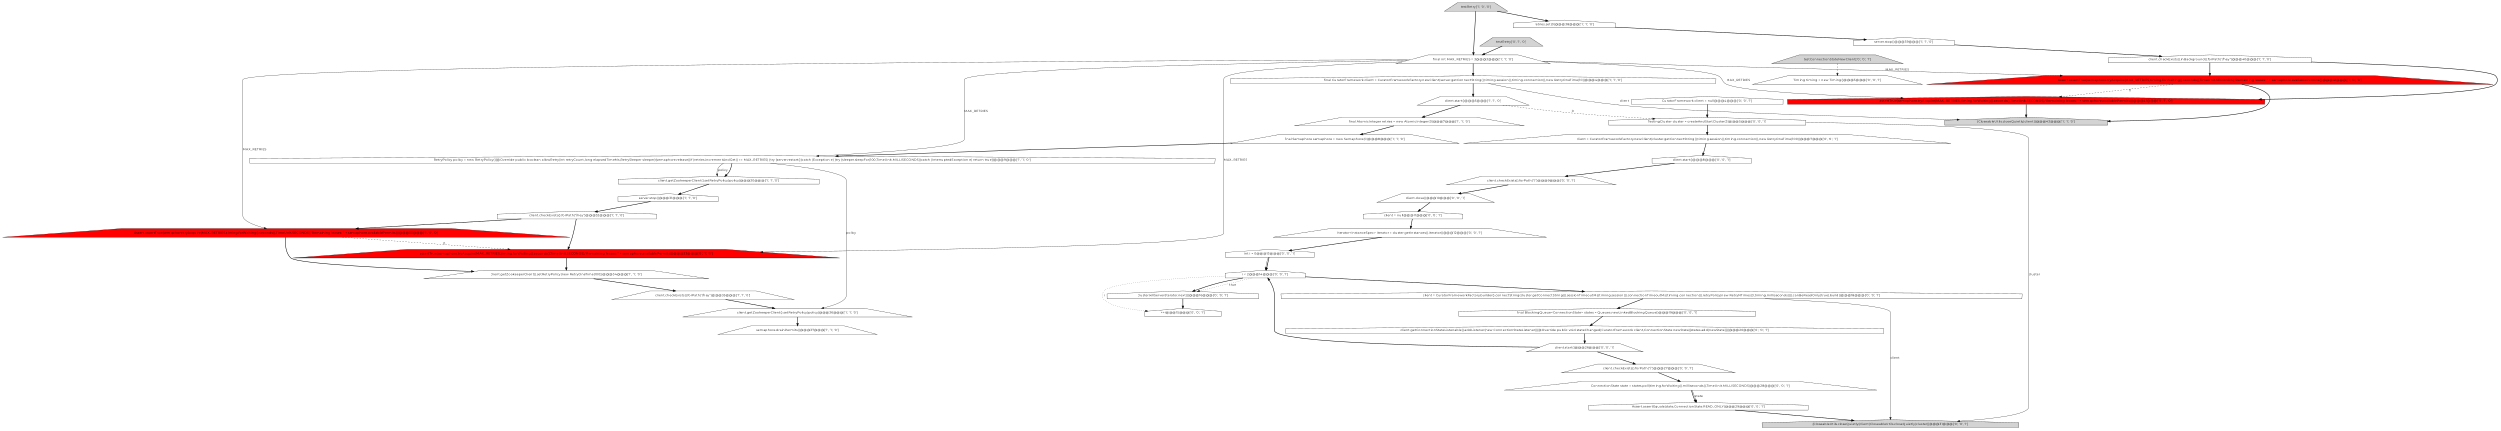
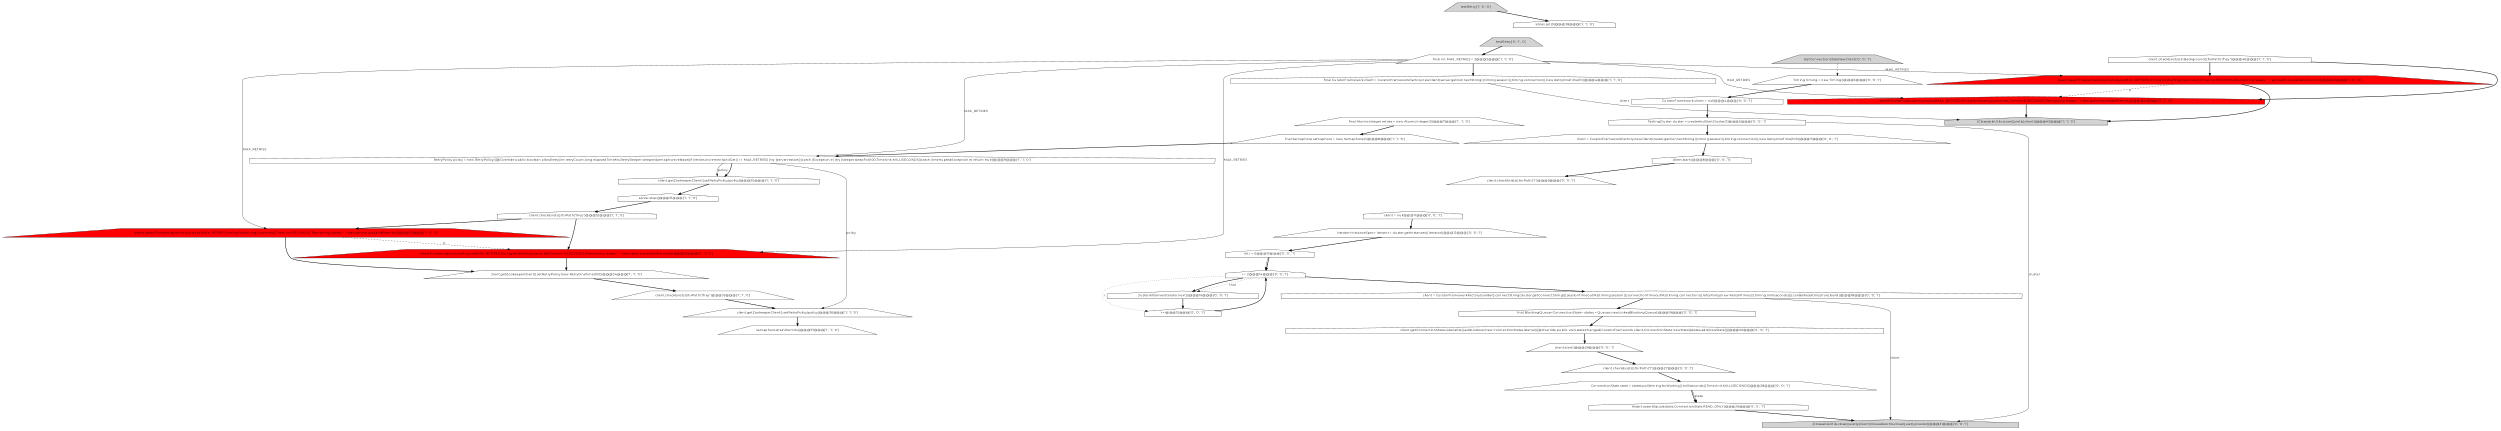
edge "testRetry['1', '0', '0']" -> "final int MAX_RETRIES = 3@@@3@@@['1', '1', '0']": removed
node "server.stop()@@@39@@@['1', '1', '0']": removed
edge "Timing timing = new Timing()@@@3@@@['0', '0', '1']" -> "CuratorFramework client = null@@@4@@@['0', '0', '1']": added
node "client.start()@@@5@@@['1', '1', '0']": removed
node "client.close()@@@10@@@['0', '0', '1']": removed
edge "client.start()@@@26@@@['0', '0', '1']" -> "i < 2@@@14@@@['0', '0', '1']": now "++i@@@15@@@['0', '0', '1']" -> "i < 2@@@14@@@['0', '0', '1']"
